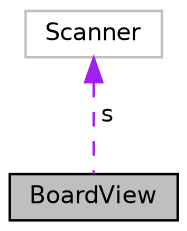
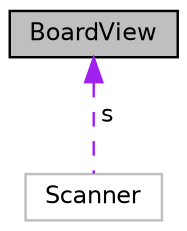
edge "BoardView" -> "Scanner": reversed
